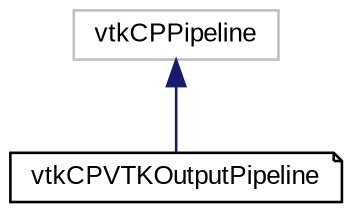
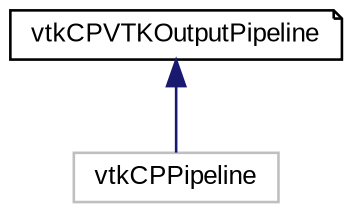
edge "vtkCPVTKOutputPipeline" -> "vtkCPPipeline": reversed
